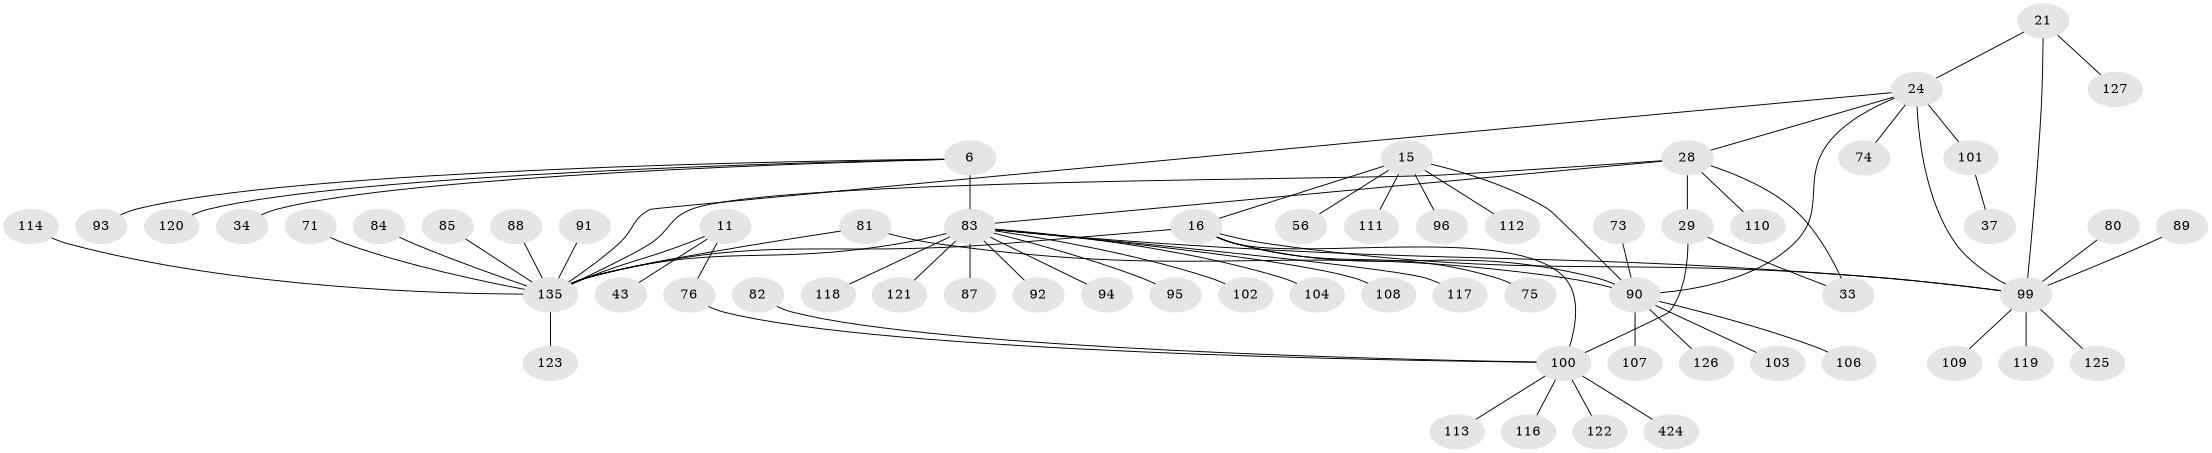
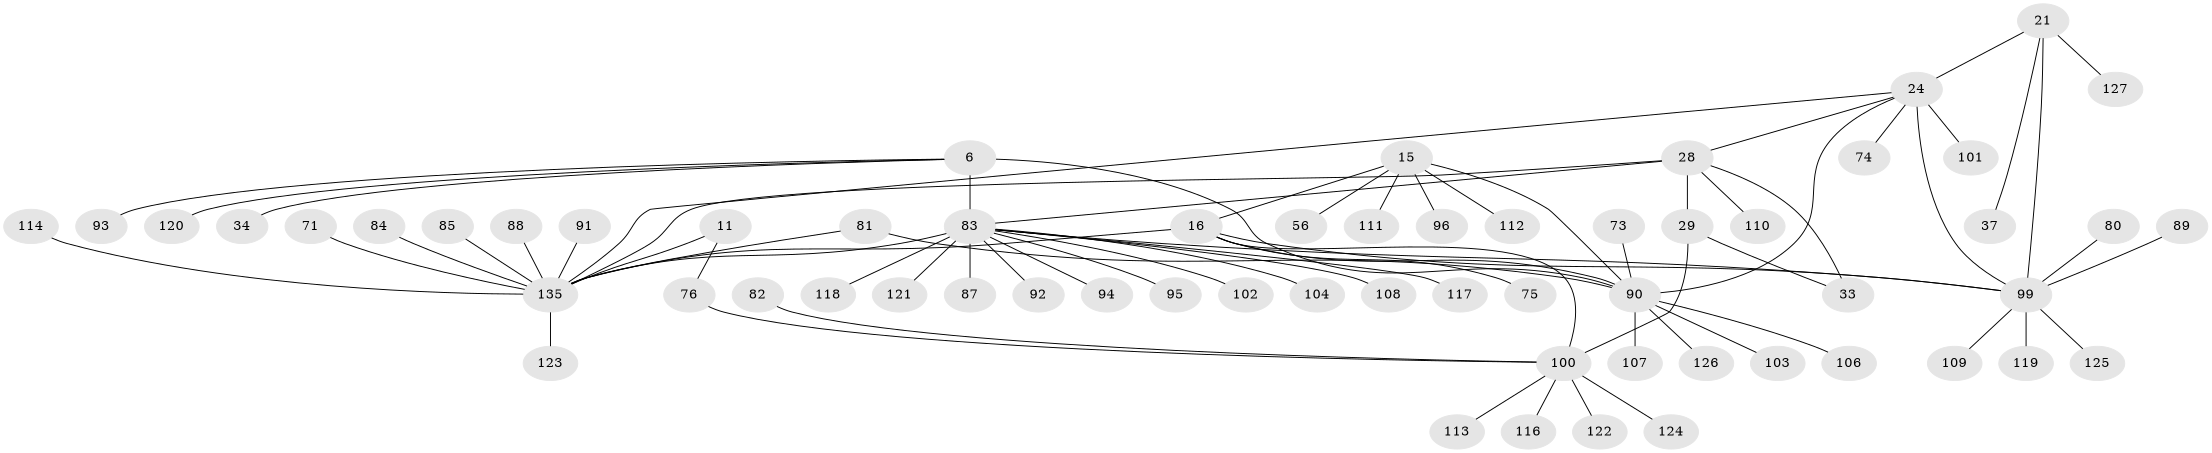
edge "101" -- "37": now "21" -- "37"
edge "6" -- "90": added
node "43": removed
node "424": label "424" -> "124"
